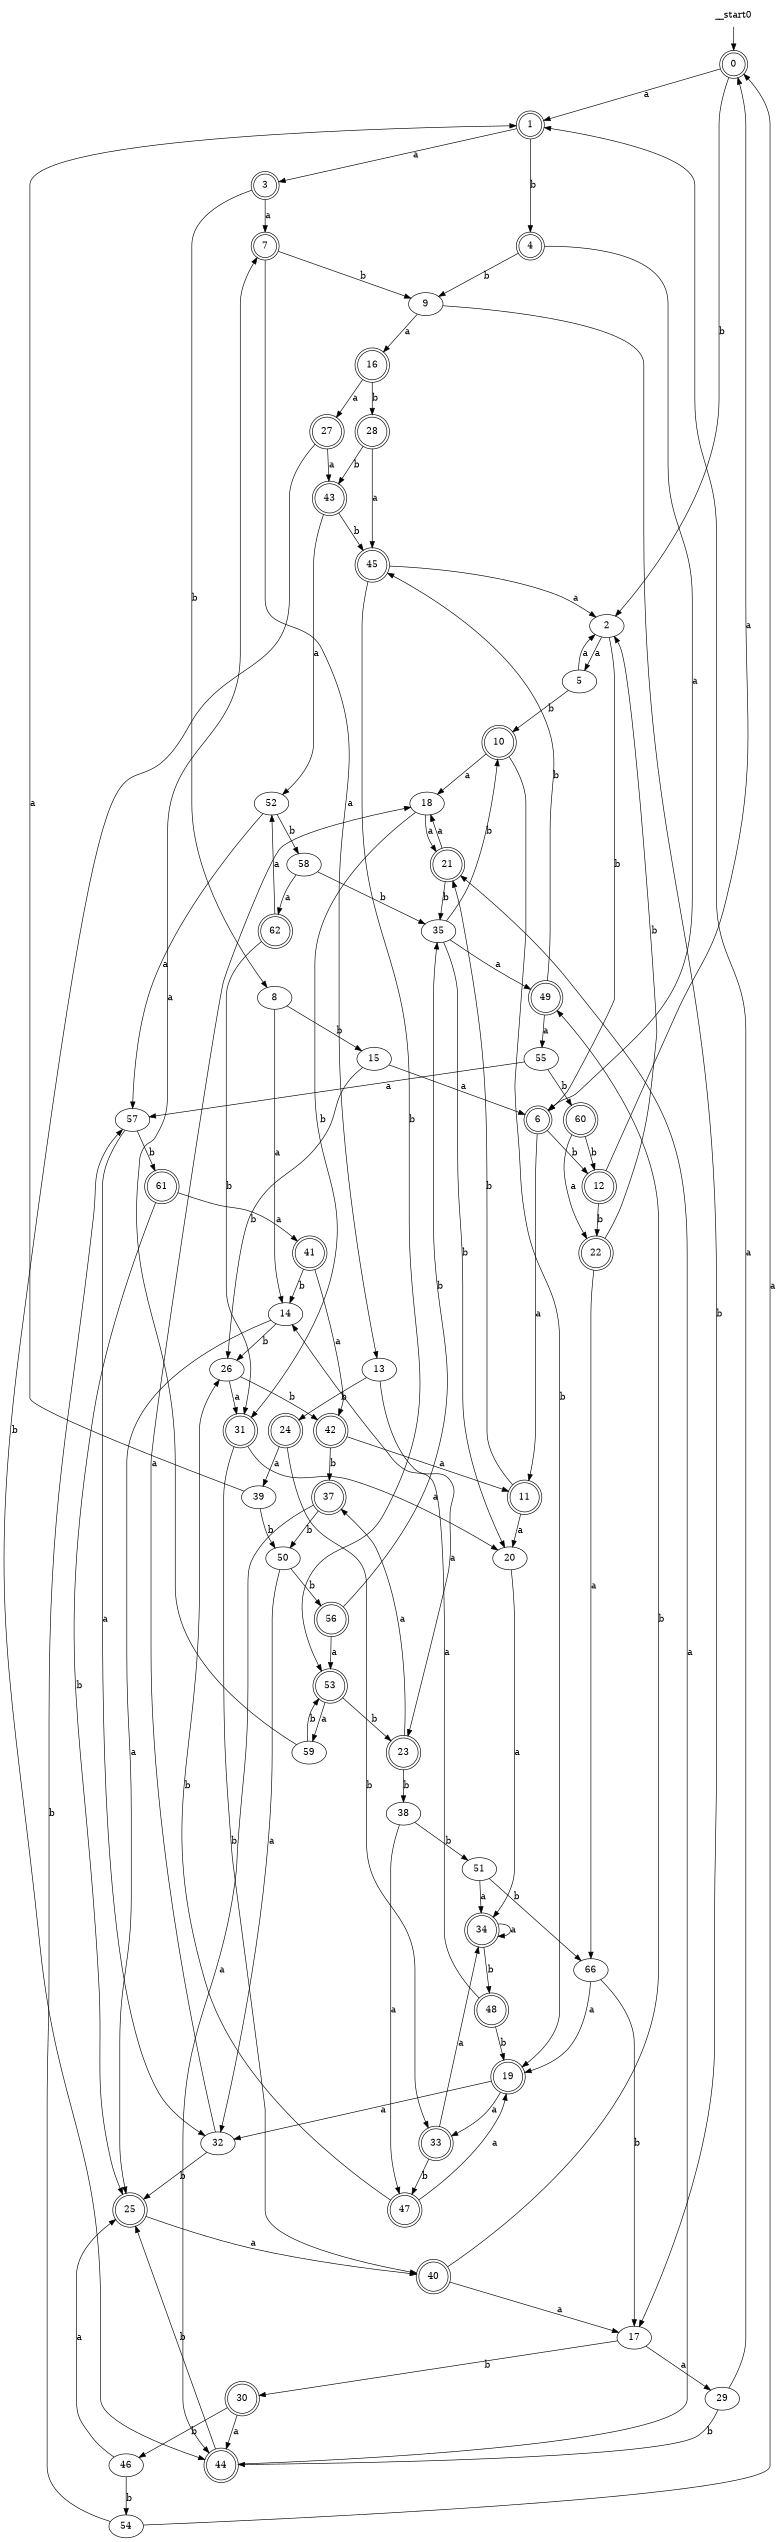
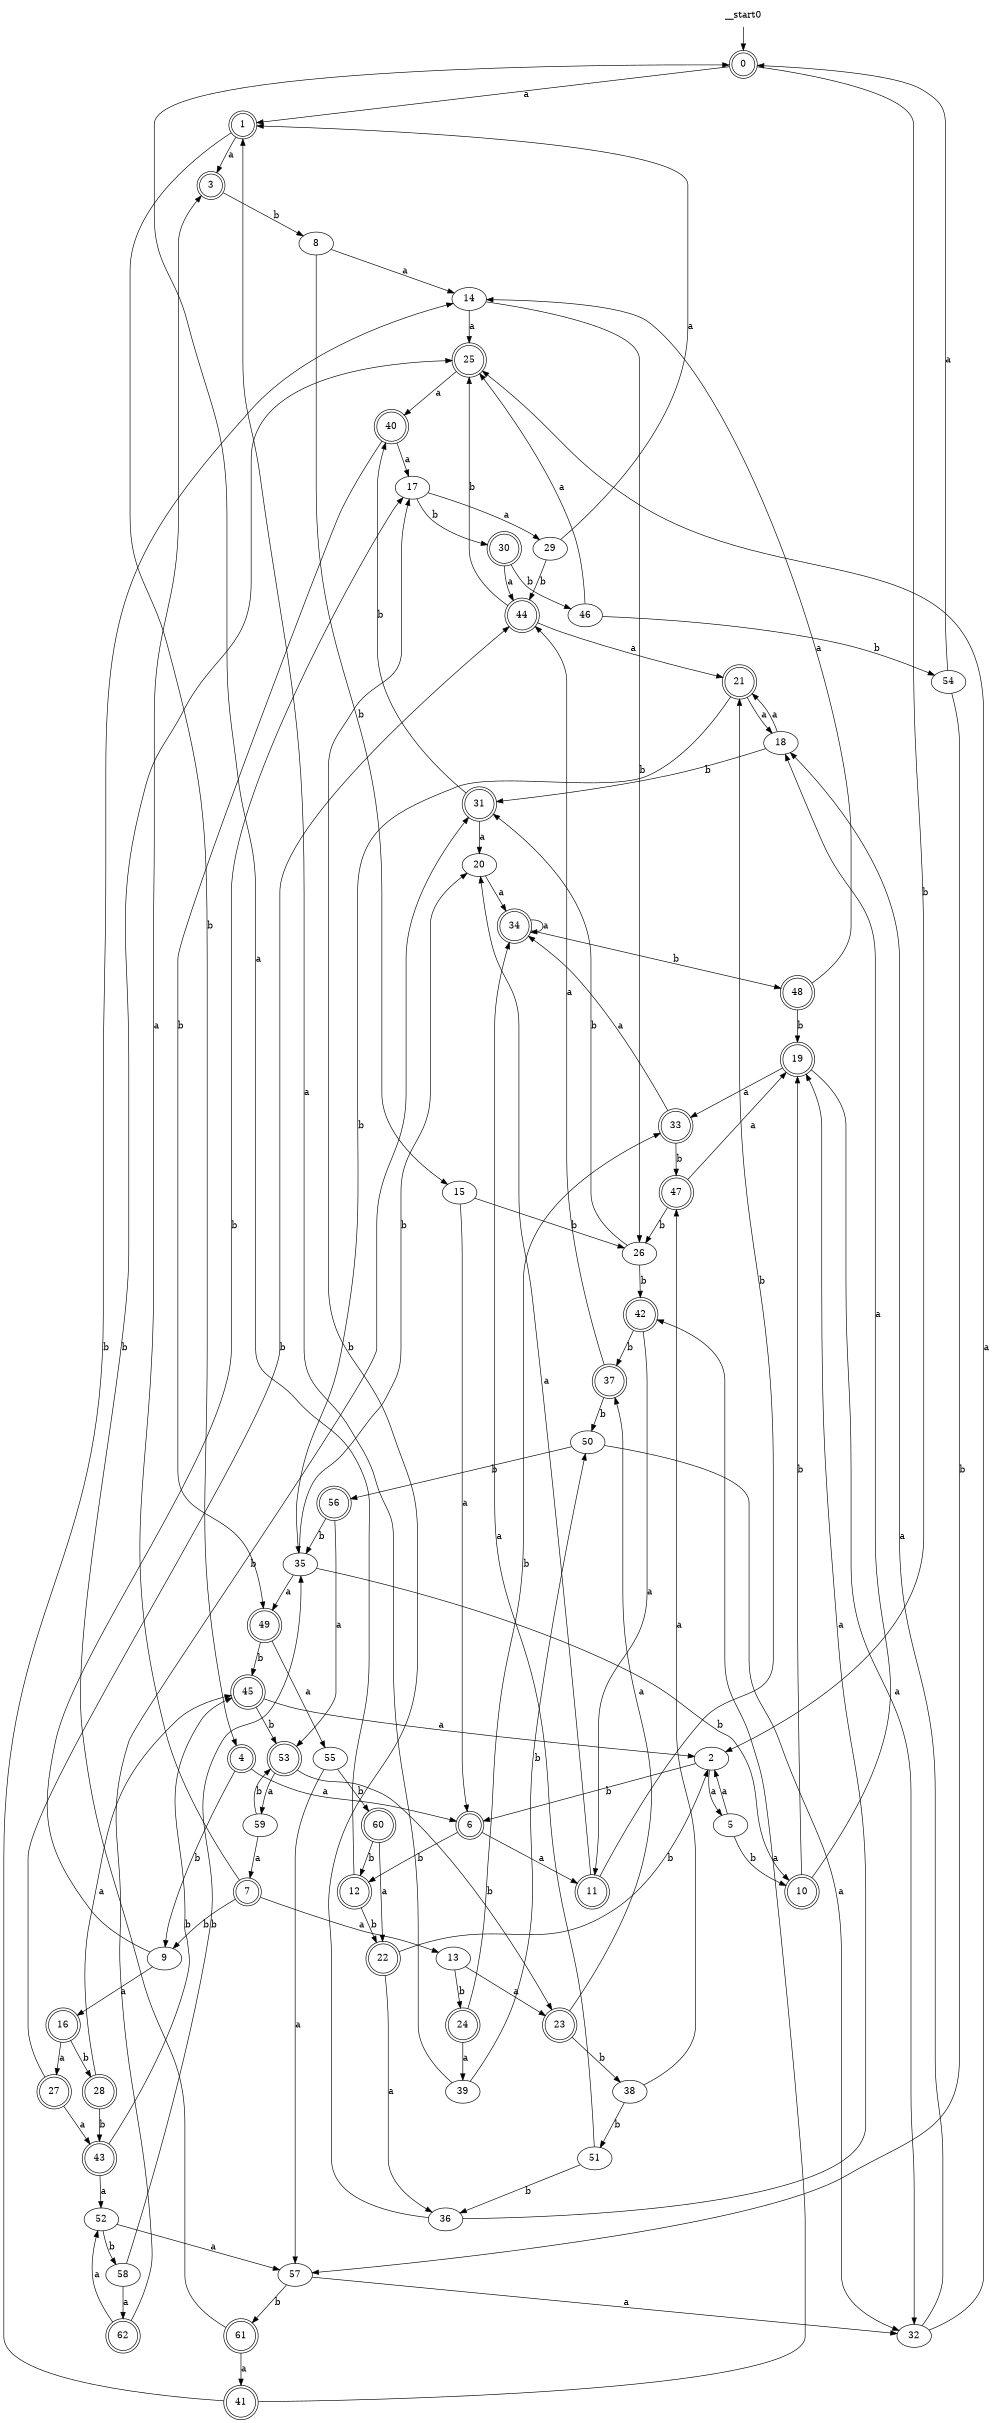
edge "3" -> "7": reversed
edge "26" -> "31": label "a" -> "b"
node "66": label "66" -> "36"
edge "32" -> "25": label "b" -> "a"
